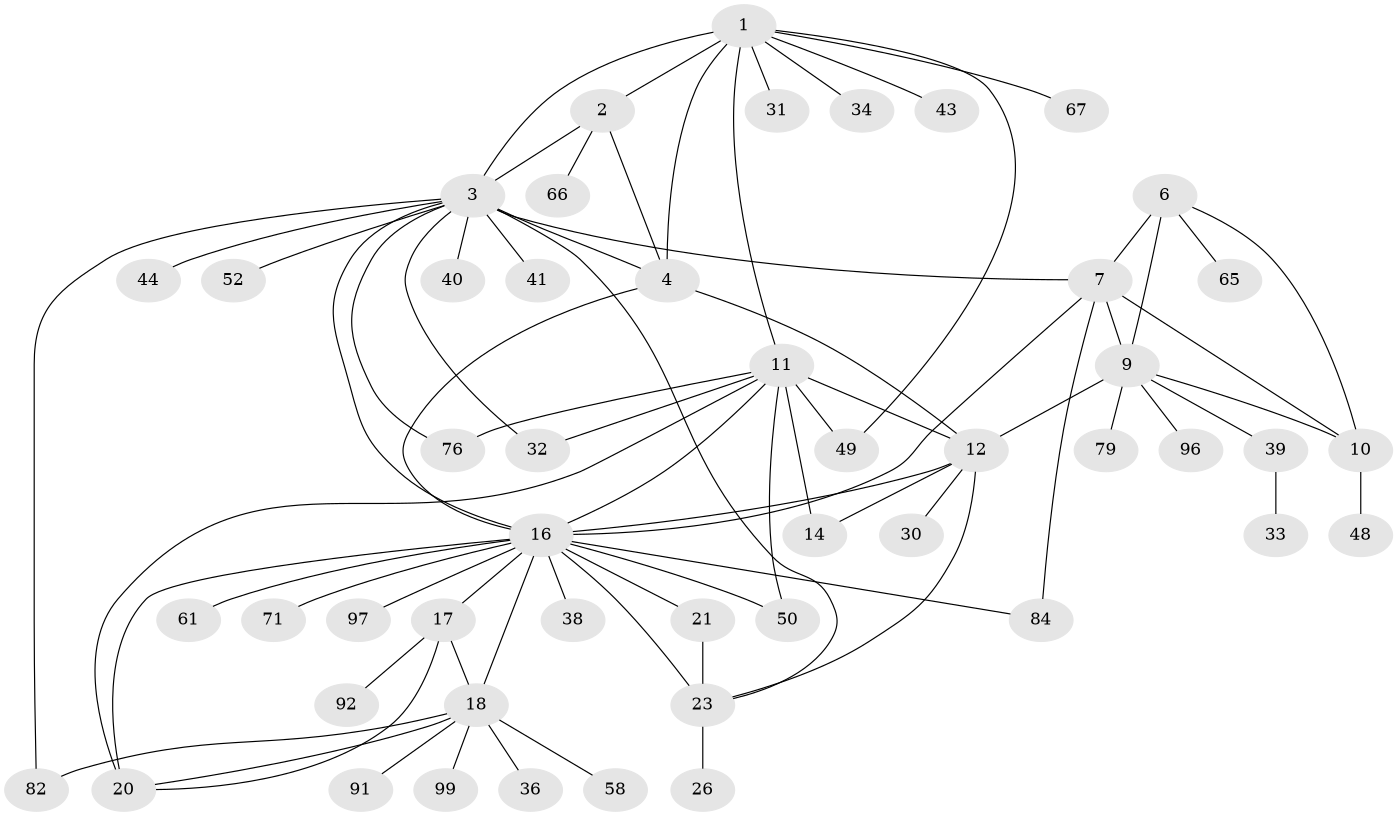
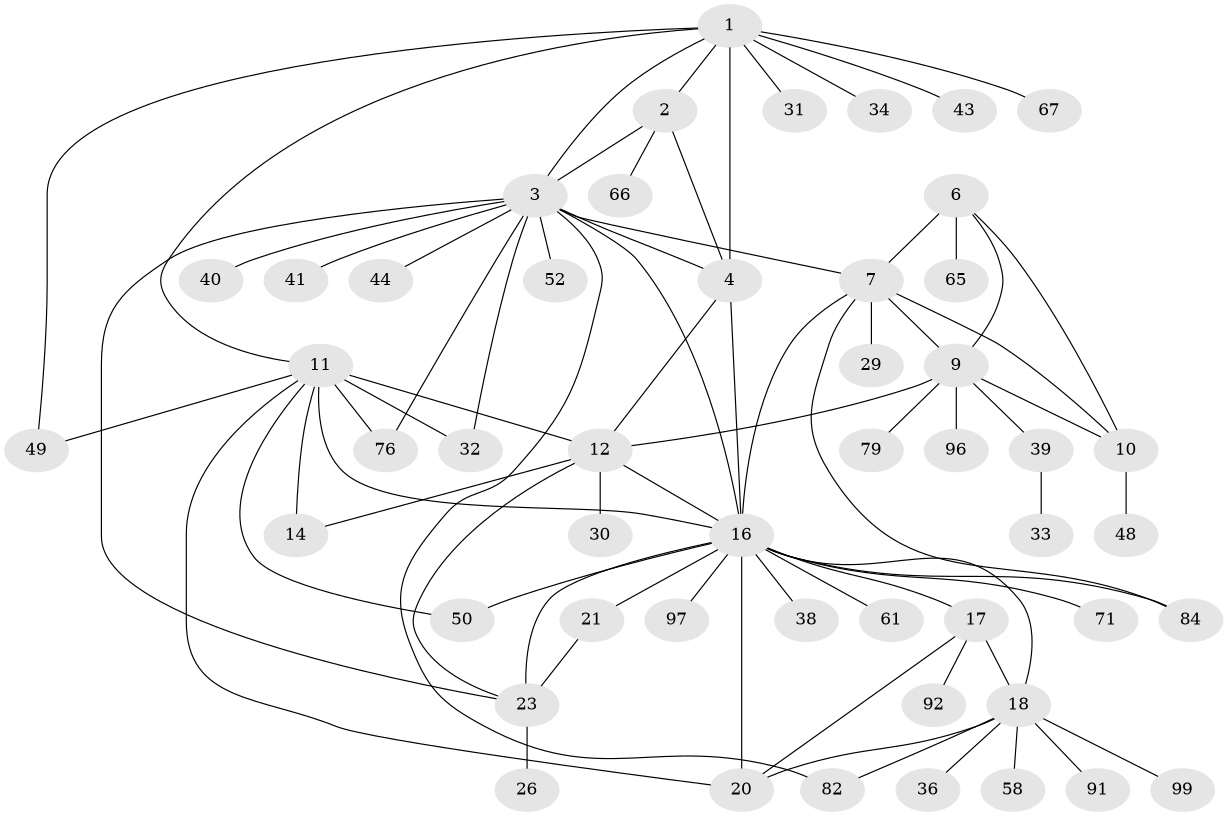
node "29": added
